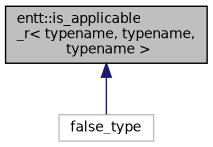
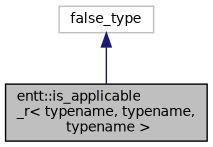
edge "false_type" -> "entt::is_applicable _r< typename, typename, typename >": reversed
